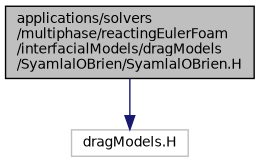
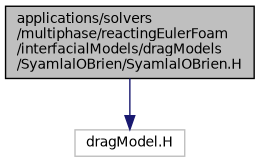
node "dragModels.H": label "dragModels.H" -> "dragModel.H"
